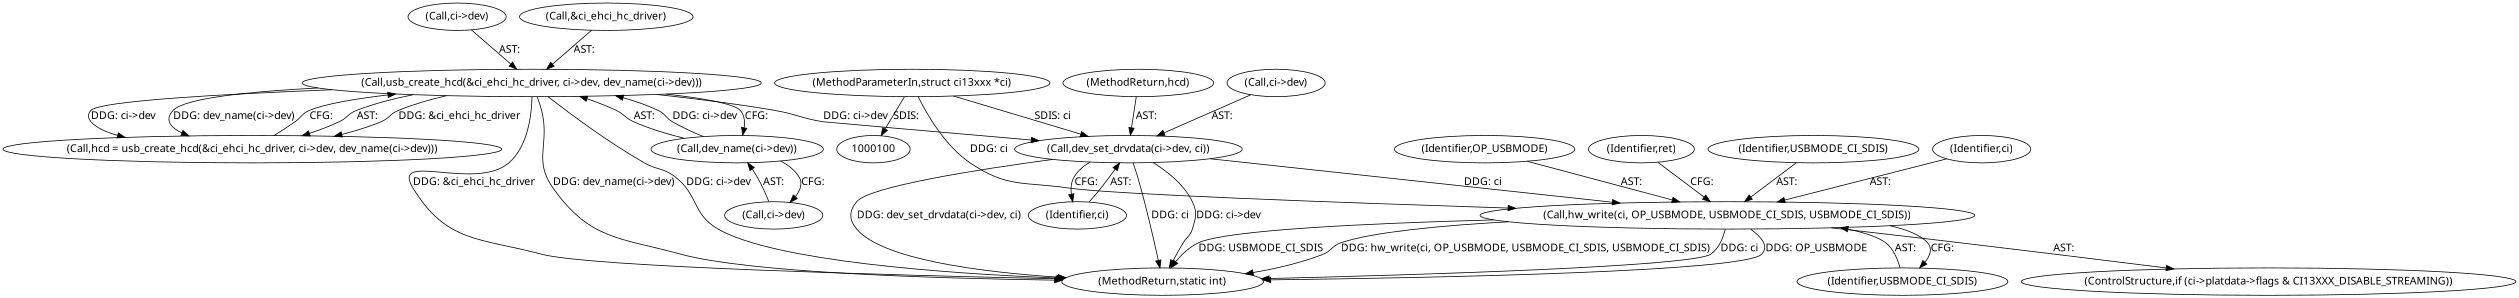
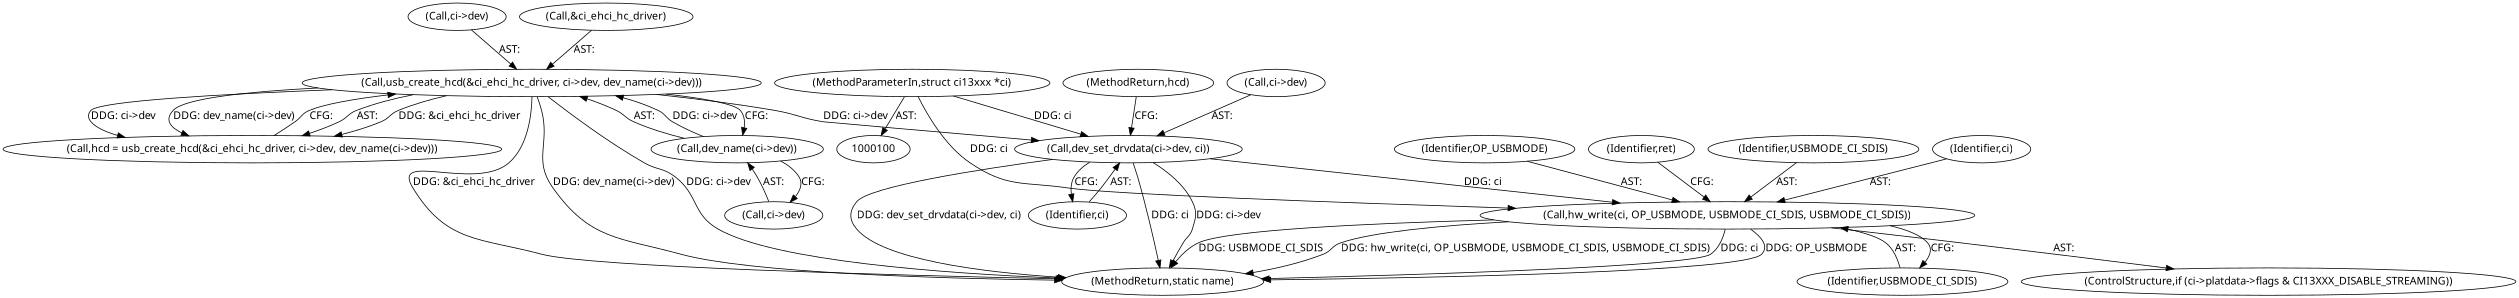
edge "(MethodParameterIn,struct ci13xxx *ci)" -> "1000100": label "SDIS: " -> "AST: "
edge "(MethodParameterIn,struct ci13xxx *ci)" -> "(Call,dev_set_drvdata(ci->dev, ci))": label "SDIS: ci" -> "DDG: ci"
edge "(MethodReturn,hcd)" -> "(Call,dev_set_drvdata(ci->dev, ci))": label "AST: " -> "CFG: "
node "(MethodReturn,static int)": label "(MethodReturn,static int)" -> "(MethodReturn,static name)"
